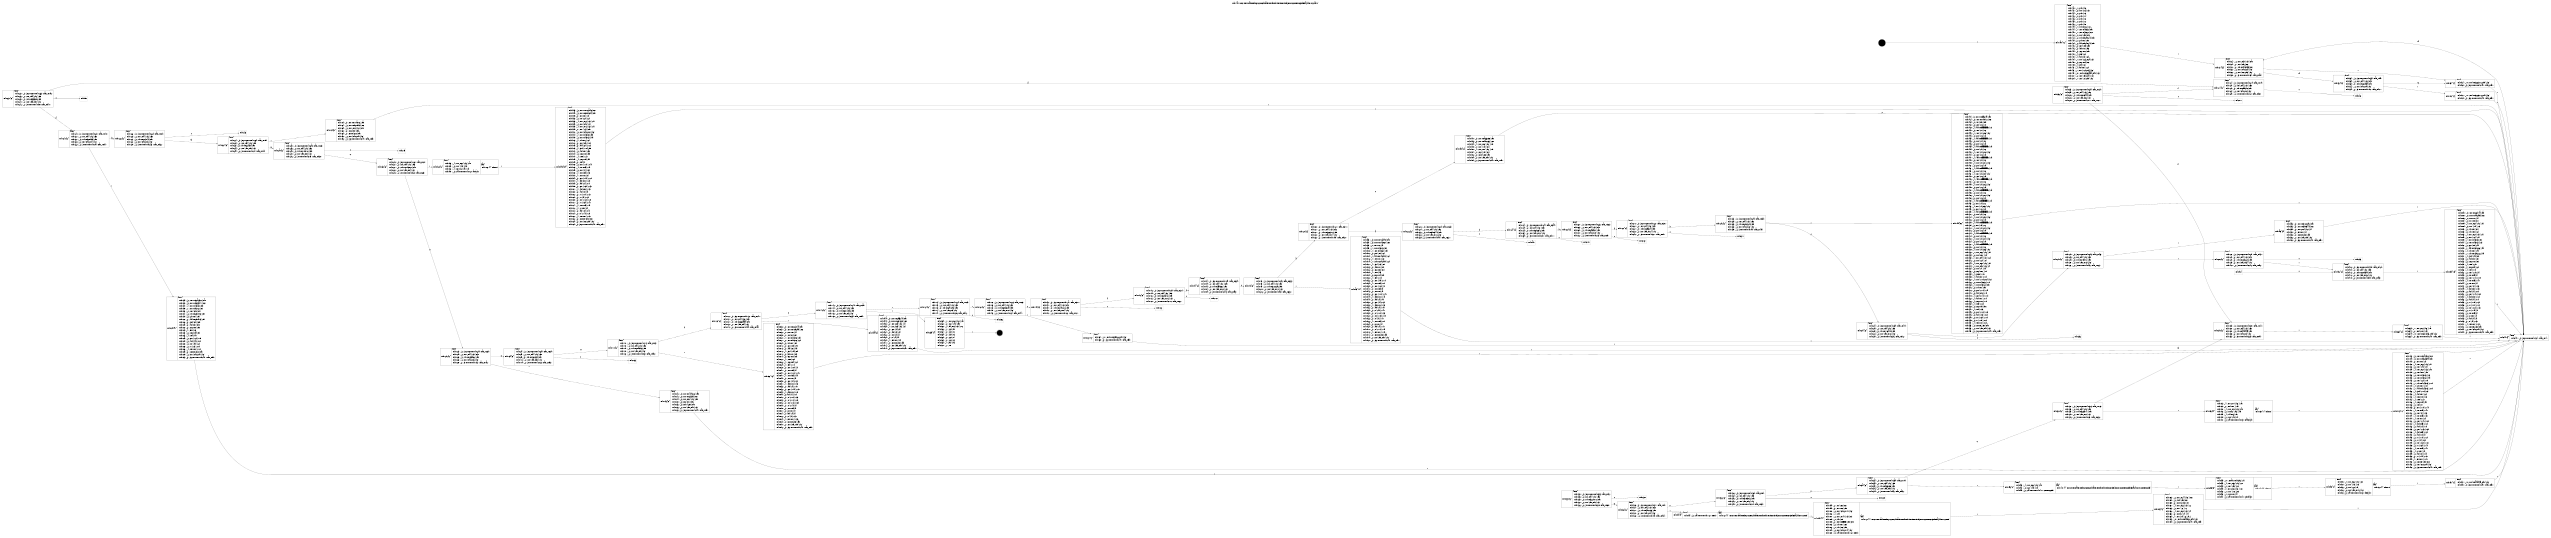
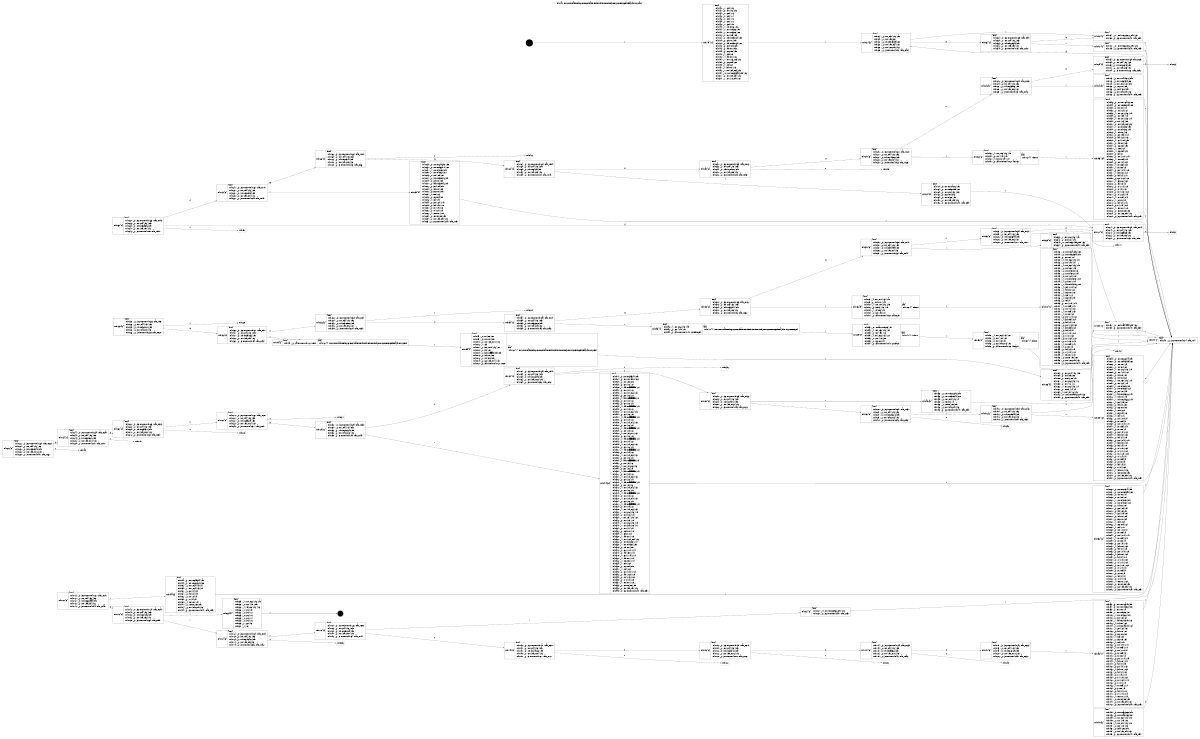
edge "0x401c7f [30]" -> "0x402491 [5]": now "0x401c7f [30]" -> "0x401fd1 [15]"
edge "0x4015f8 [28]" -> "0x4015dc [28]": reversed
node "0x40180c [28]": removed
edge "0x401924" -> "0x401908 [28]": reversed
node "0x401710 [28]": removed
node "0x402445": added
